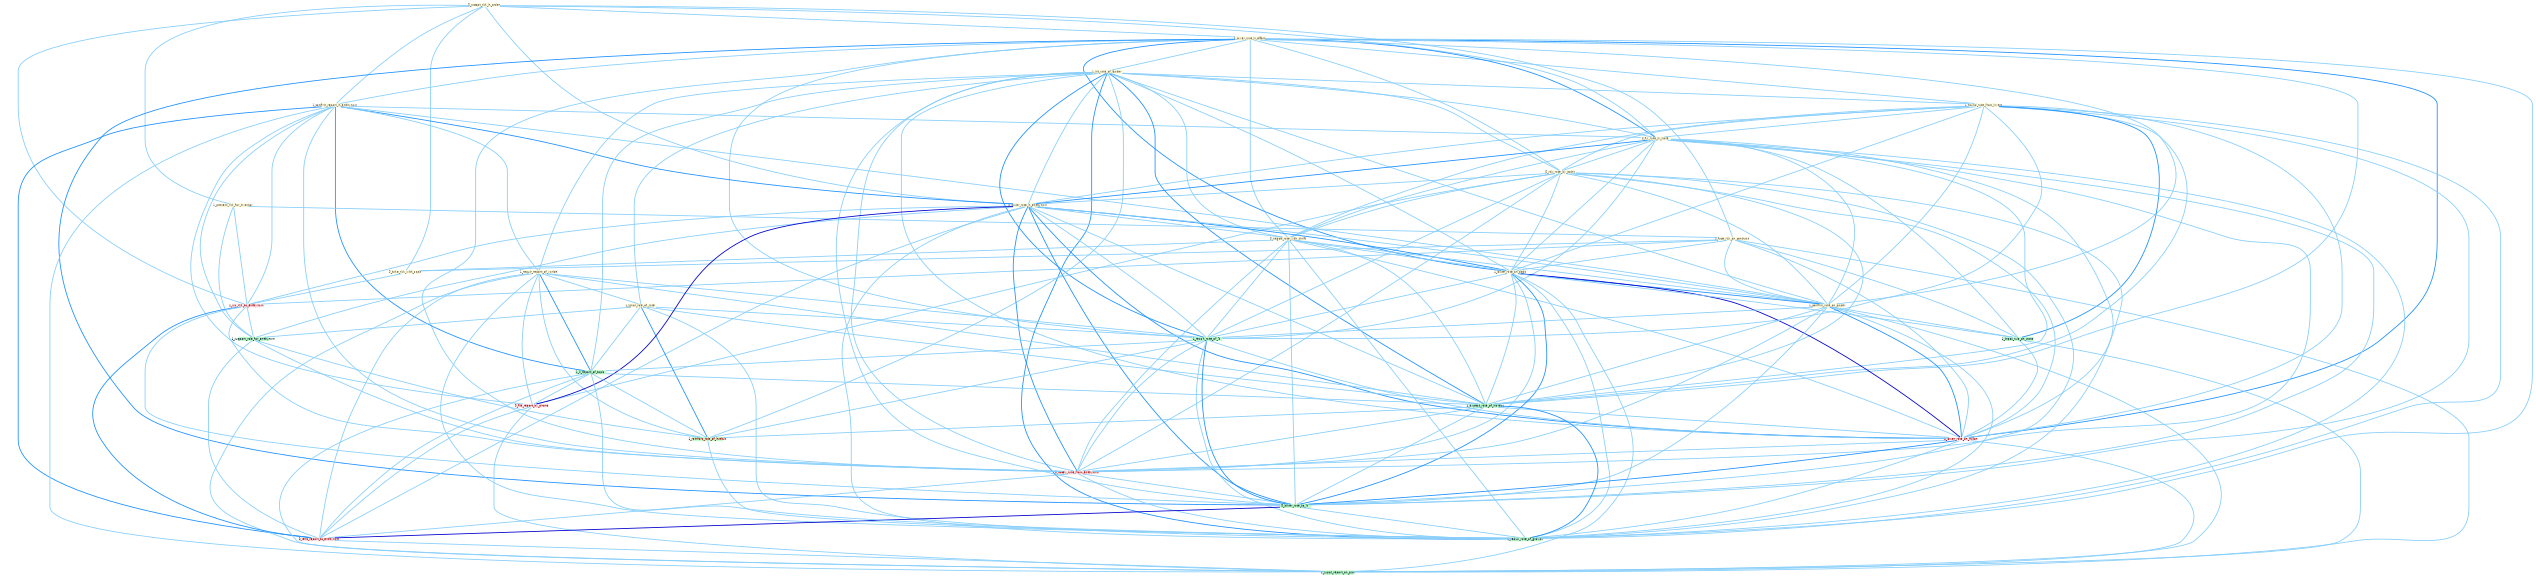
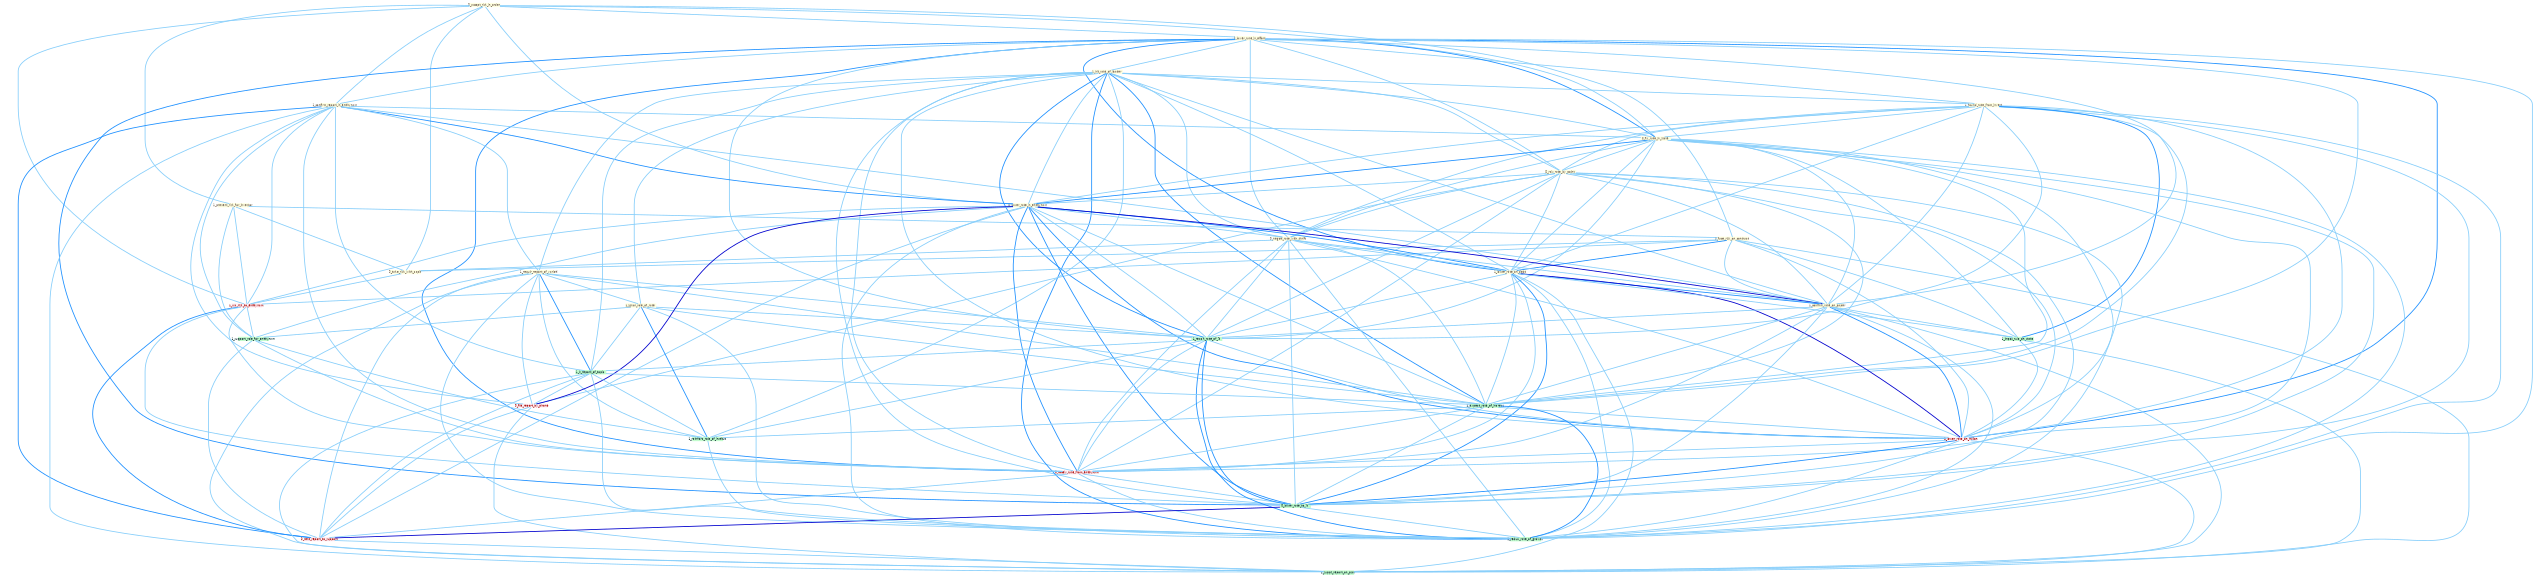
edge "0_lower_rate_in_effort" -- "0_receiv_rate_from_entitynam": color #87cefa -> #1e90ff
edge "1_present_risk_for_investor" -- "0_take_risk_with_capit": added
edge "0_lower_rate_in_entitynam" -- "1_confirm_rate_on_paper": color #87cefa -> #0000cd
edge "0_face_risk_on_contract" -- "1_lower_rate_on_debt": color #87cefa -> #1e90ff
edge "1_confirm_report_in_entitynam" -- "1_is_report_of_topic": color #1e90ff -> #87cefa
node "1_reinforc_role_of_institut": fontcolor #b22222 -> #2f4f4f
edge "1_reach_rate_of_%" -- "1_reduc_rate_of_growth": color #87cefa -> #1e90ff
node "0_sent_report_to_entitynam": label "0_sent_report_to_entitynam" -> "0_sent_report_to_support"
